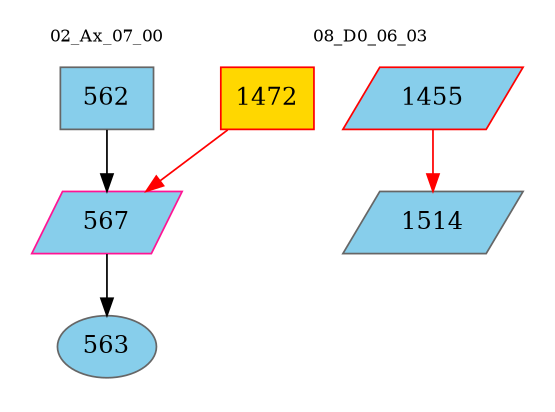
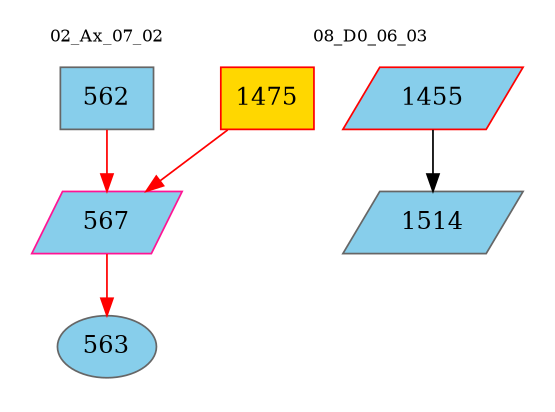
cluster "02_Ax_07_00": label "02_Ax_07_00" -> "02_Ax_07_02"
node "1472": label "1472" -> "1475"
edge "562" -> "567": color black -> red
edge "1455" -> "1514": color red -> black
edge "567" -> "563": color black -> red
